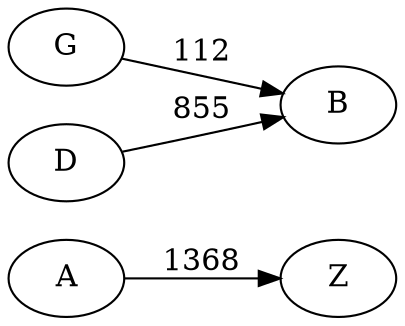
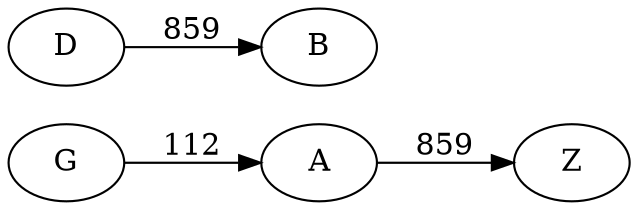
edge "G" -> "B": now "G" -> "A"
edge "D" -> "B": label "855" -> "859"
edge "A" -> "Z": label "1368" -> "859"
